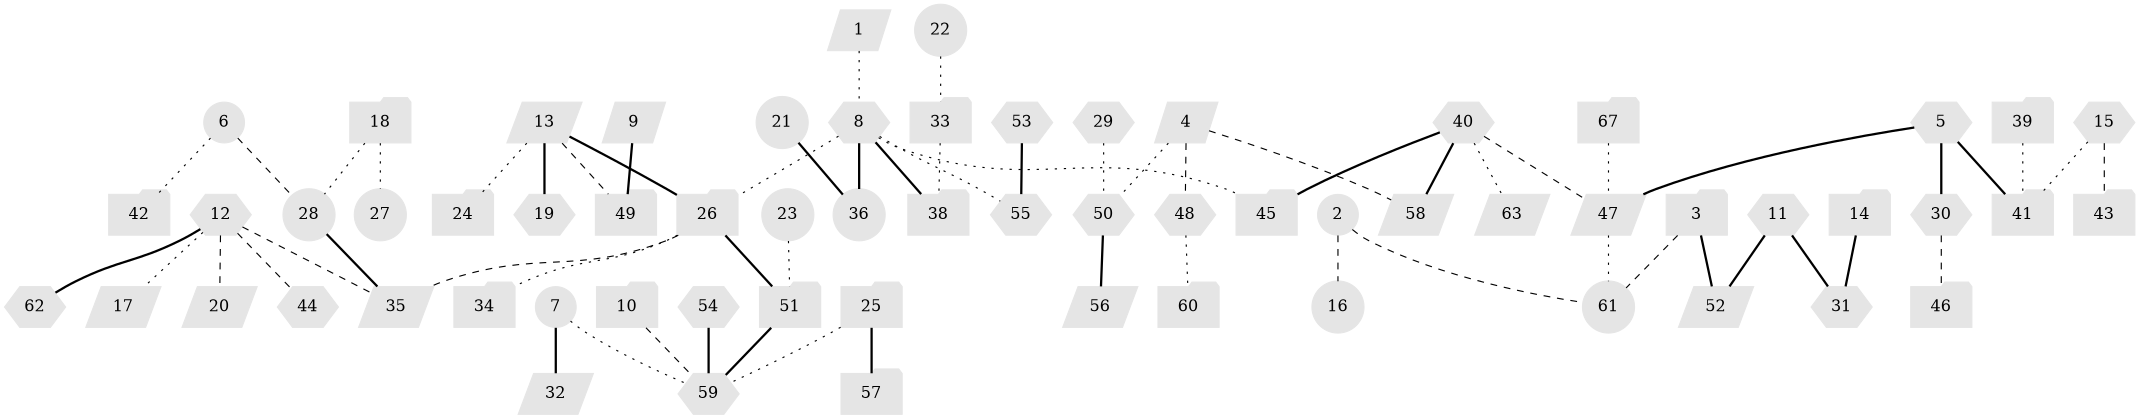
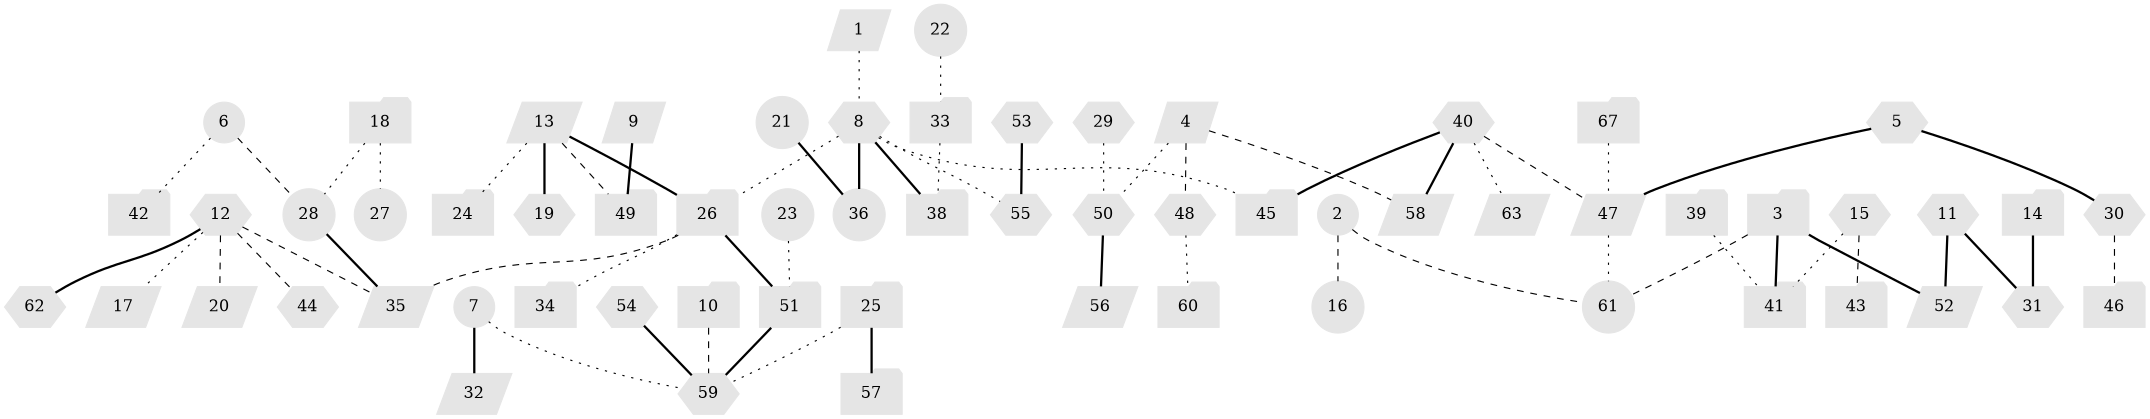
edge "5" -- "41": now "3" -- "41"
